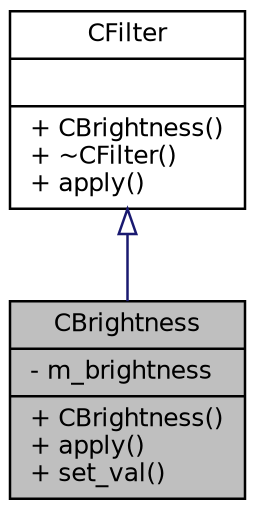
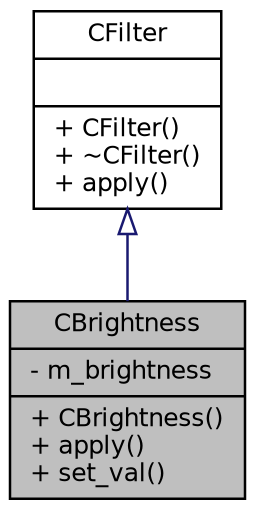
node "CFilter": text "+ CBrightness()" -> "+ CFilter()"
